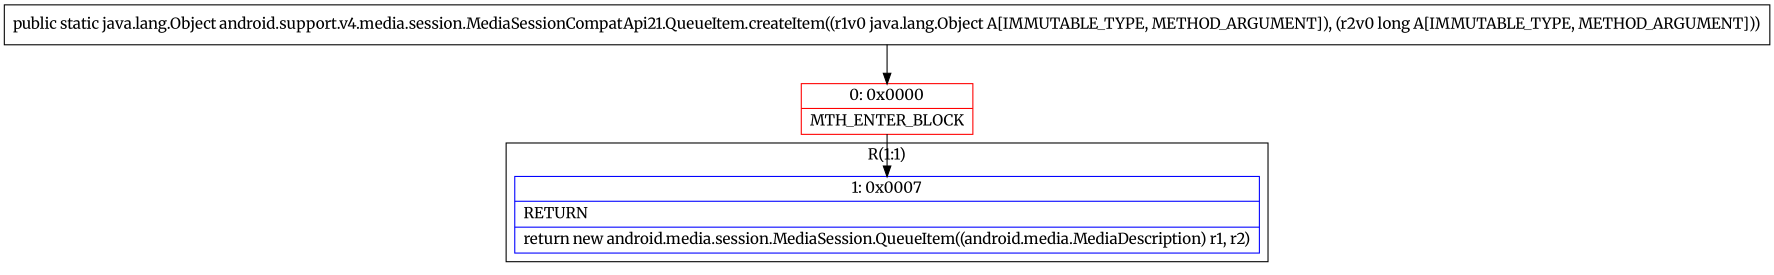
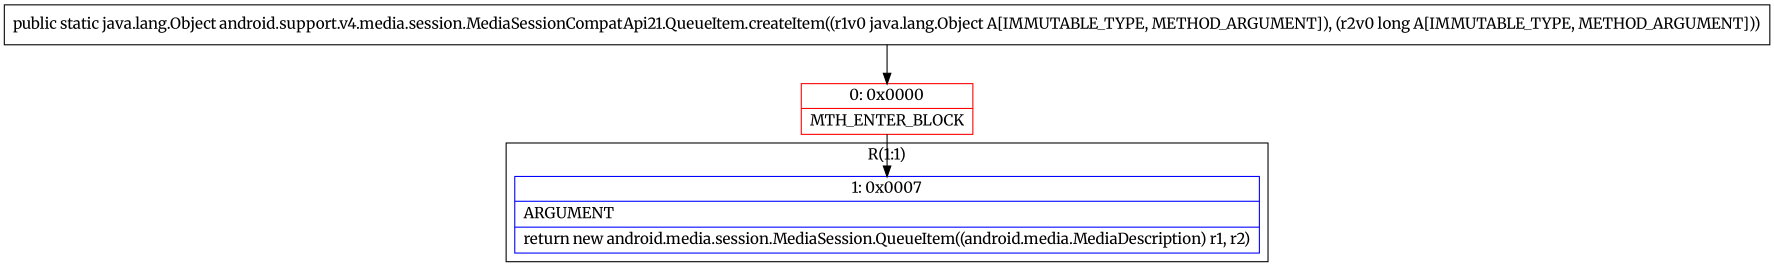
node "1: 0x0007": text "RETURN" -> "ARGUMENT"
